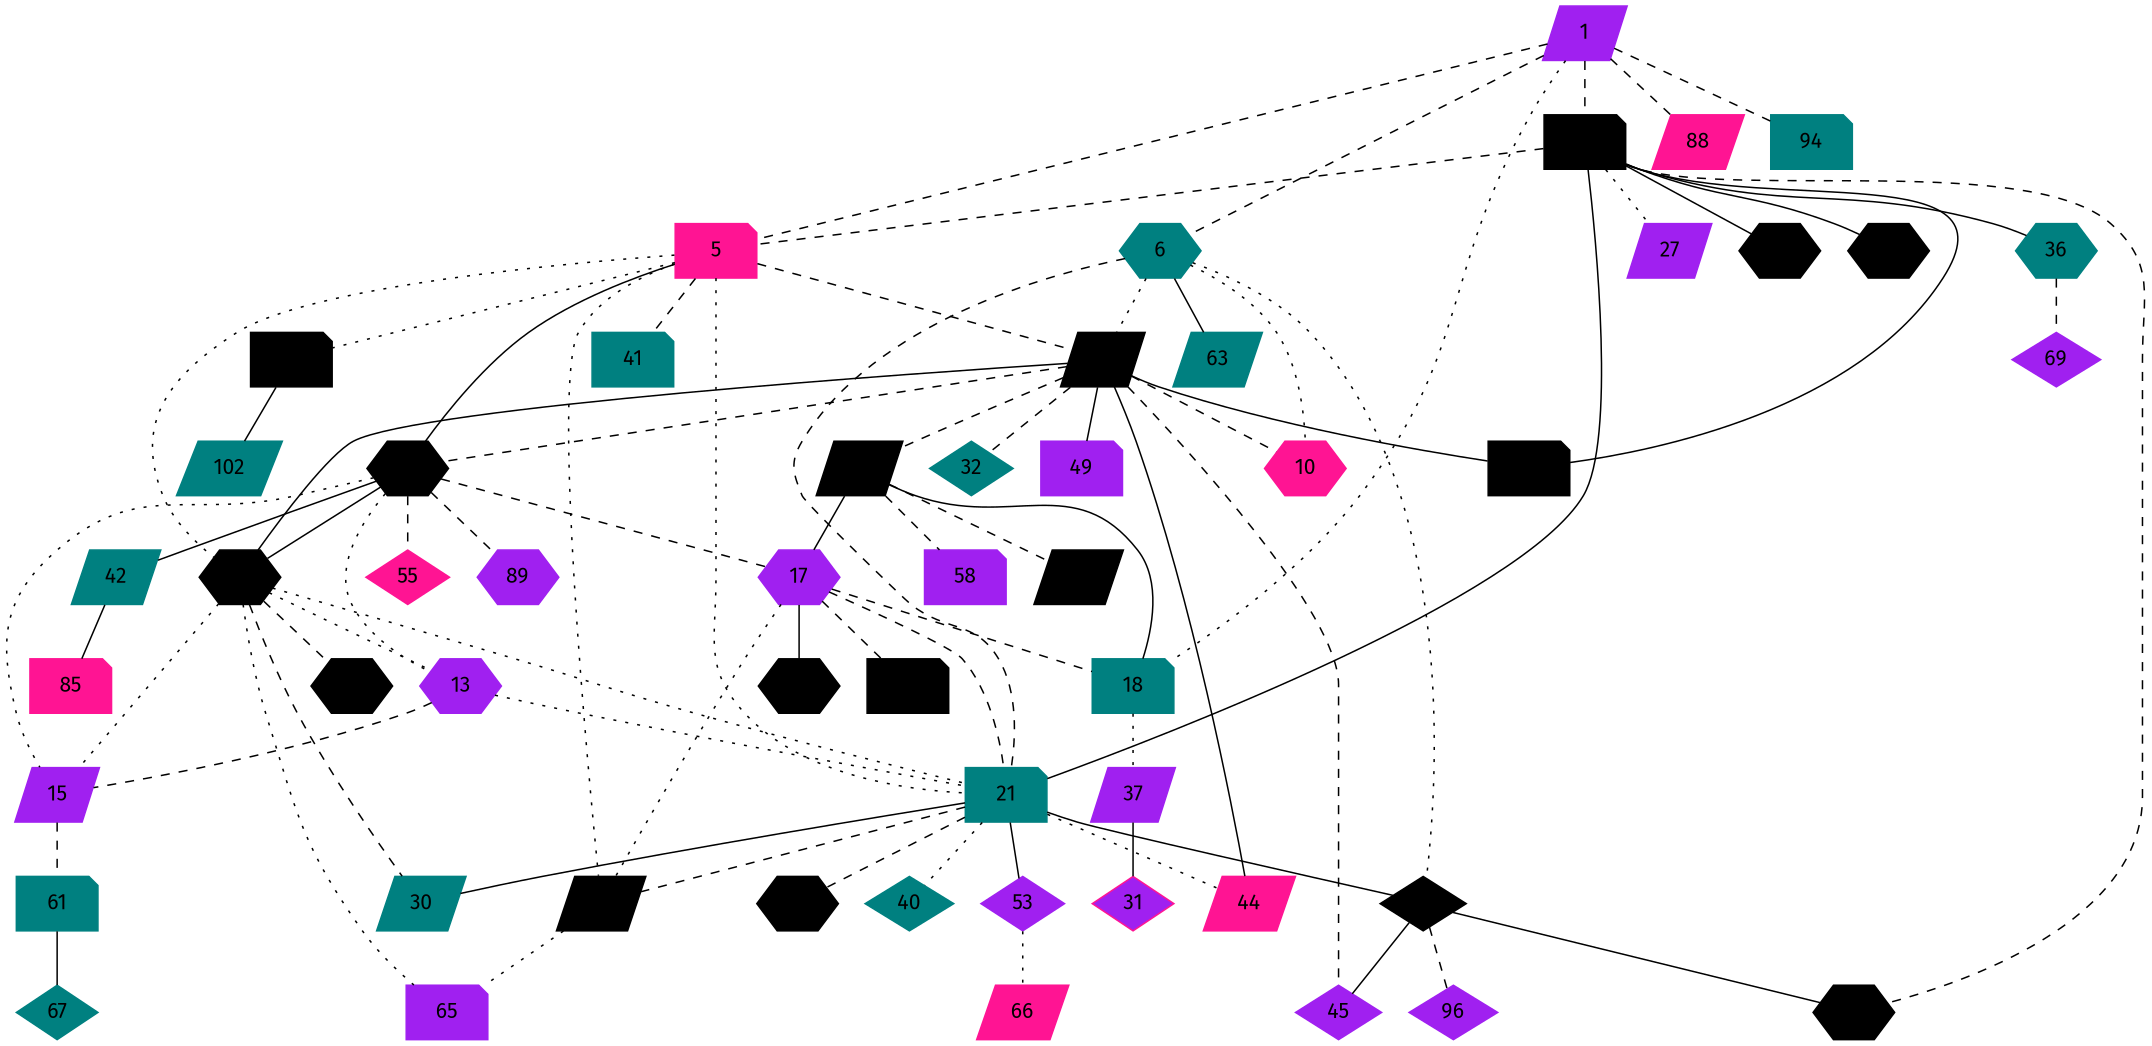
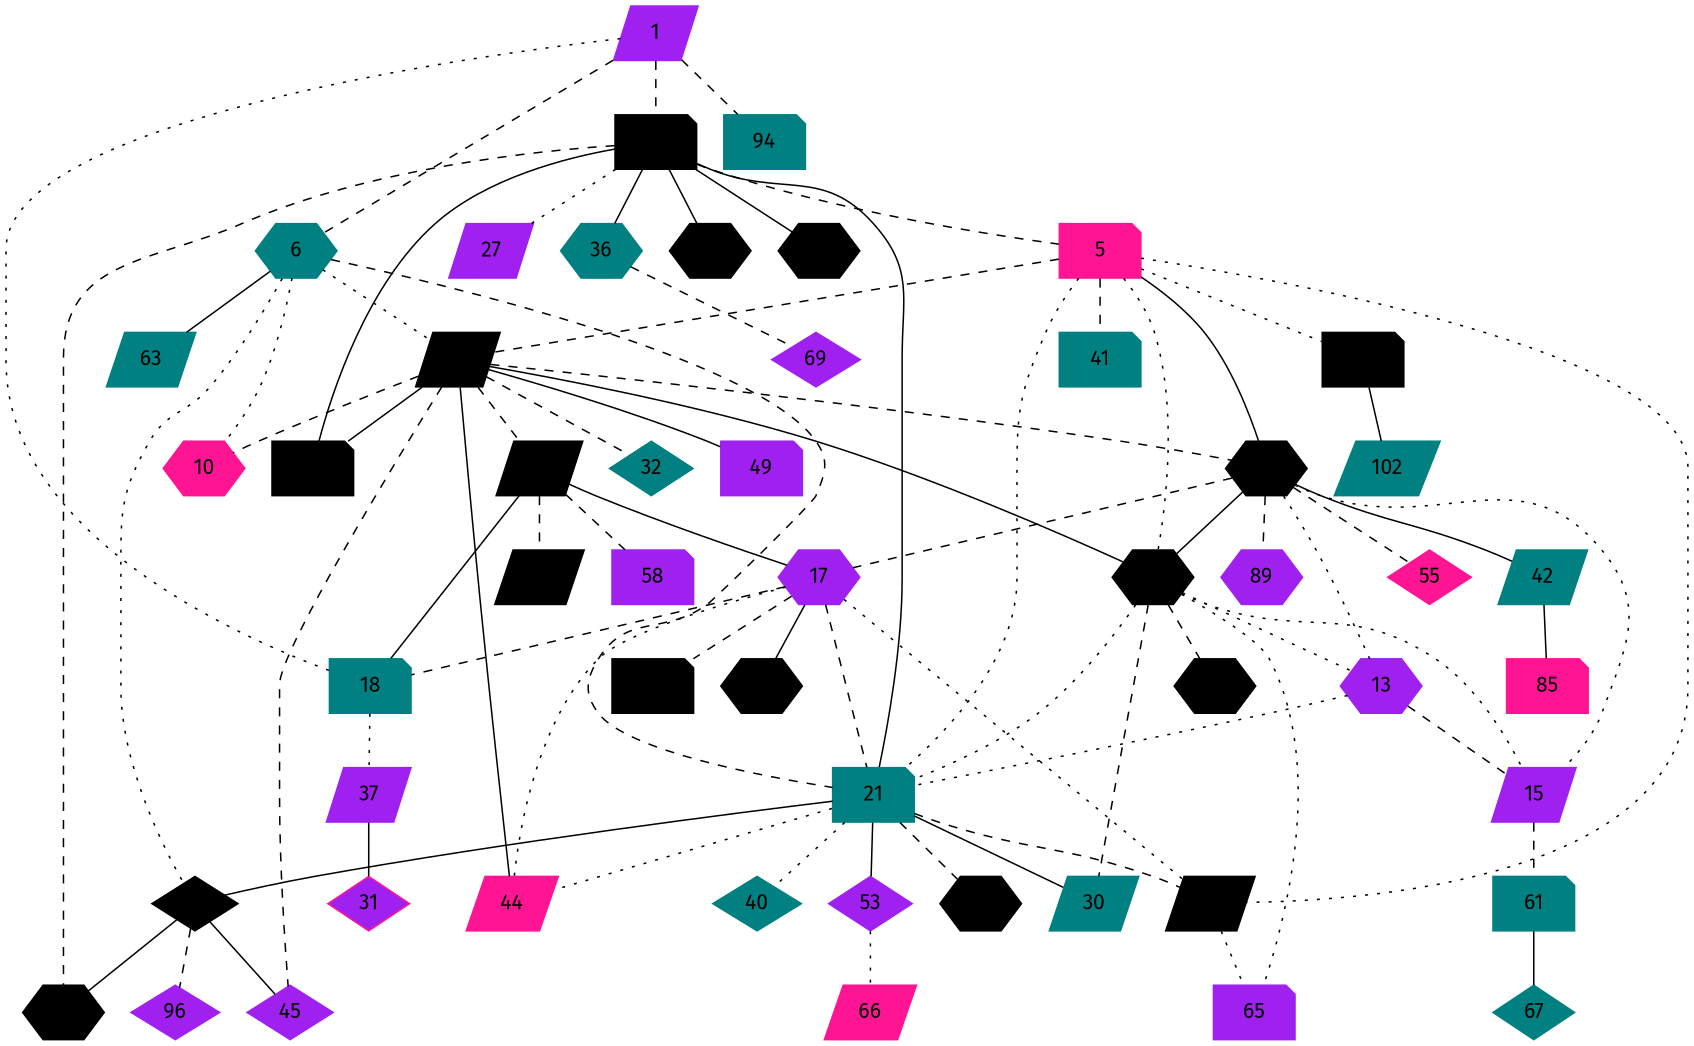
edge "1" -- "5": removed
node "88": removed
edge "17" -- "44": added
